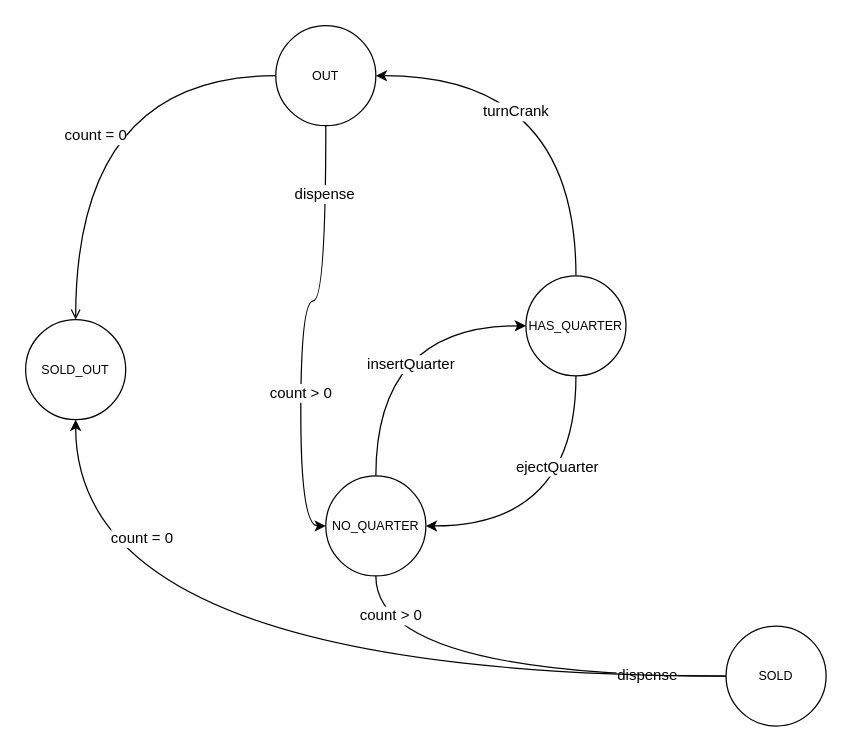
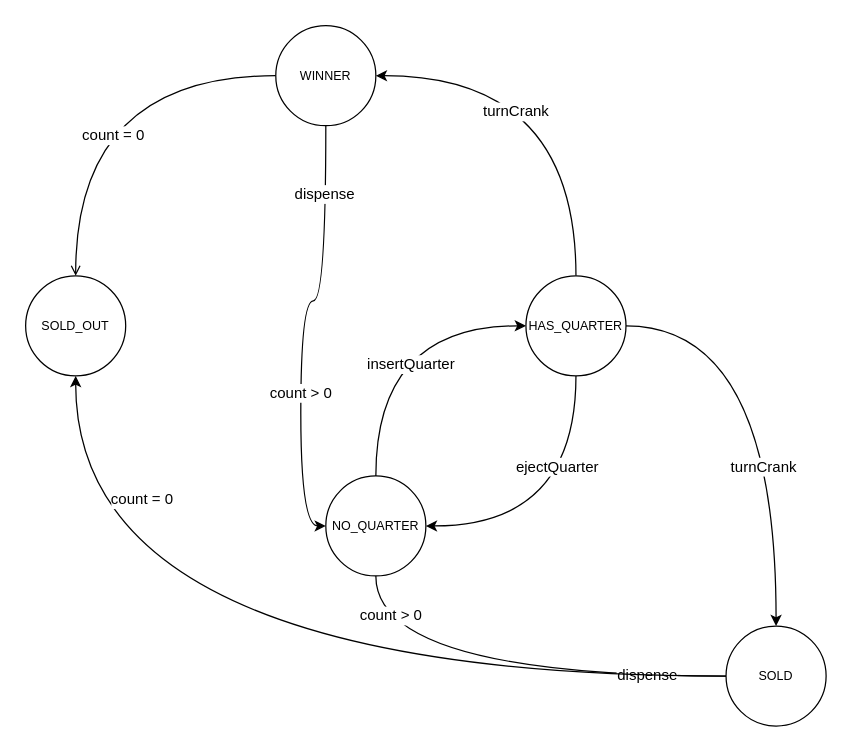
node "OUT": label "OUT" -> "WINNER"
node "SOLD_OUT": moved (76, 369) -> (76, 326)
edge "HAS_QUARTER" -> "SOLD": added, label "turnCrank"
